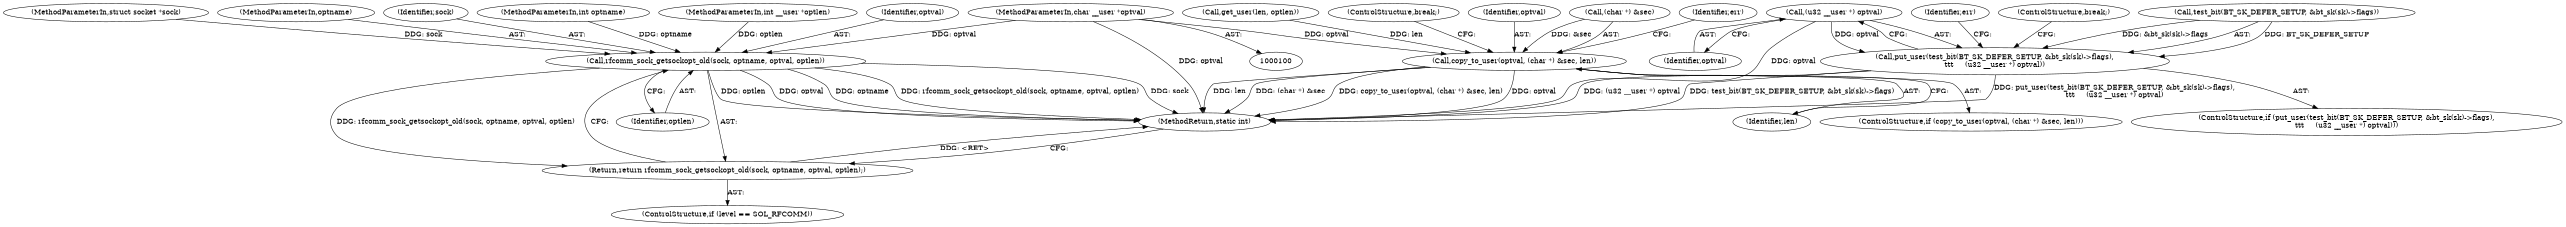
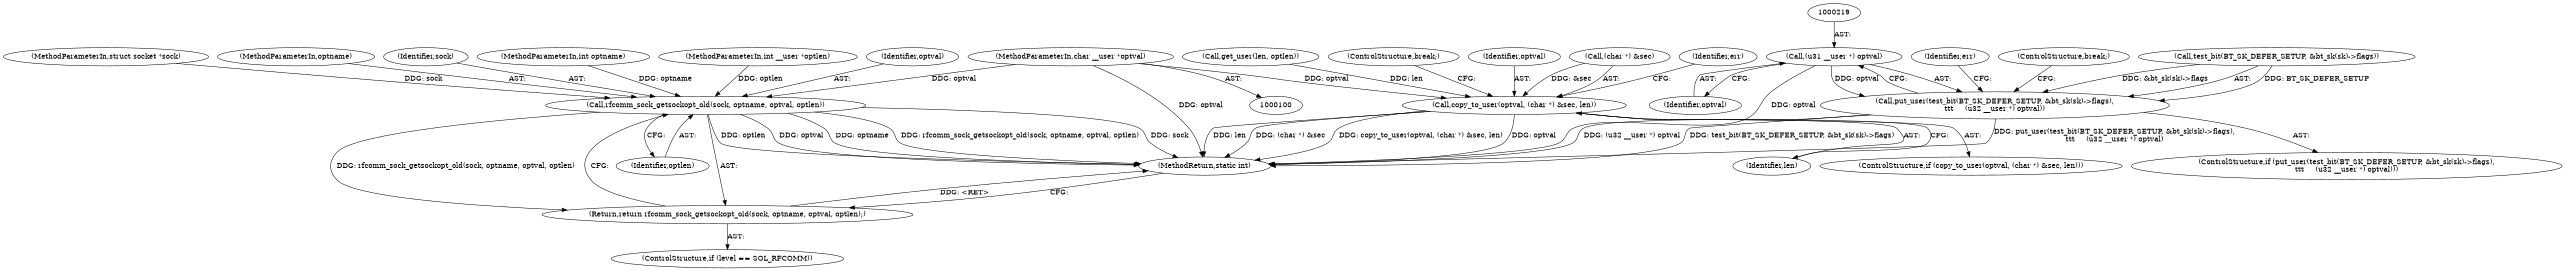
node "1000219": added
node "(Call,(u32 __user *) optval)": label "(Call,(u32 __user *) optval)" -> "(Call,(u31 __user *) optval)"
